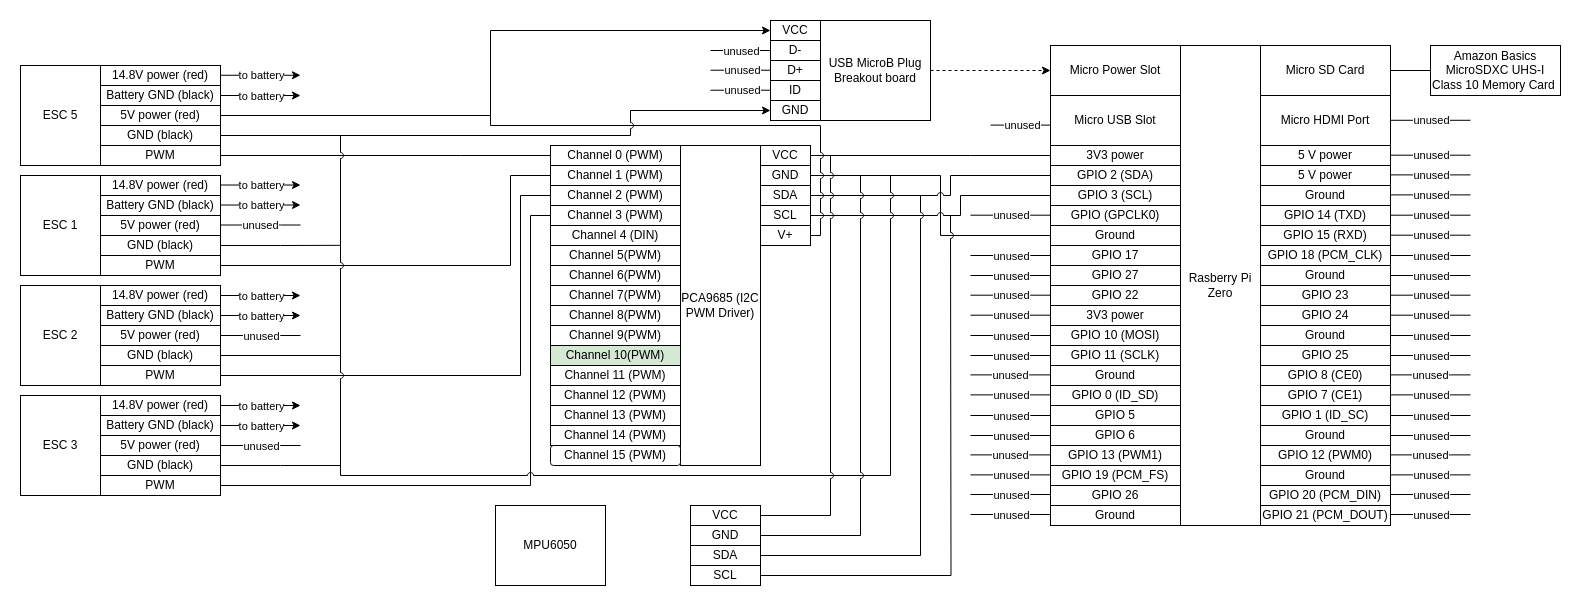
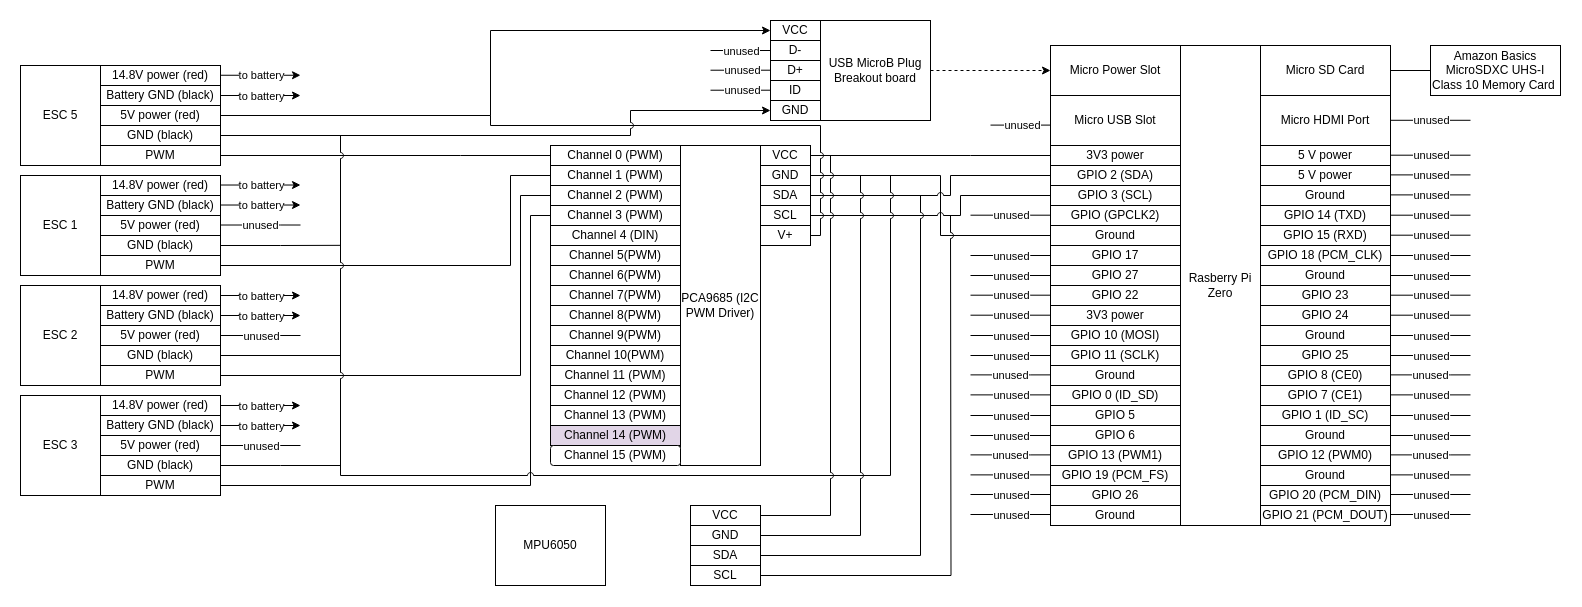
node "GPIO (GPCLK0)": label "GPIO (GPCLK0)" -> "GPIO (GPCLK2)"
node "Channel 10(PWM)": fillcolor #d5e8d4 -> #ffffff
node "Channel 14 (PWM)": fillcolor #ffffff -> #e1d5e7
